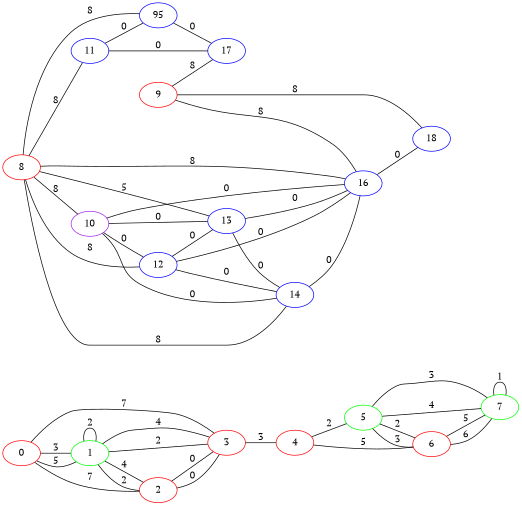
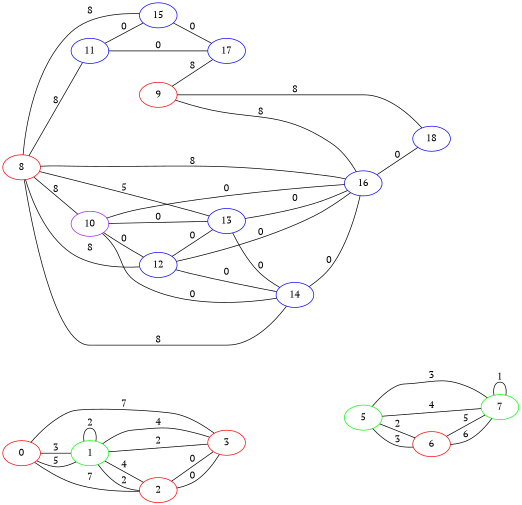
node "95": label "95" -> "15"
node "4": removed
